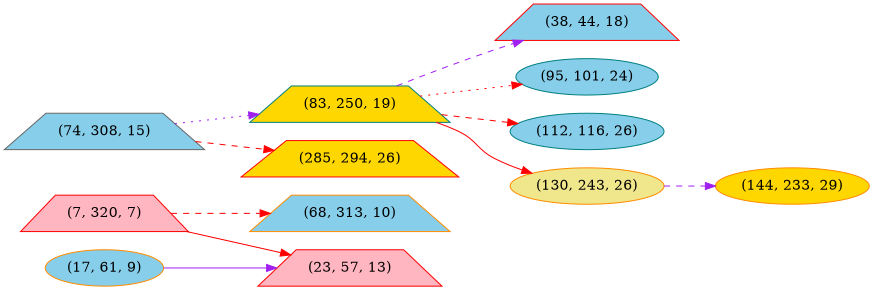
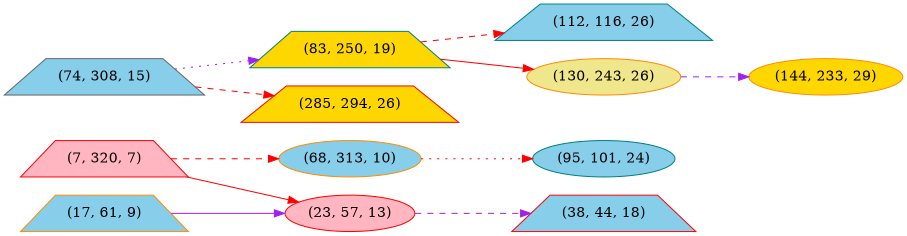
edge "(83, 250, 19)" -> "(38, 44, 18)": now "(23, 57, 13)" -> "(38, 44, 18)"
edge "(83, 250, 19)" -> "(95, 101, 24)": now "(68, 313, 10)" -> "(95, 101, 24)"
node "(112, 116, 26)": shape ellipse -> trapezium
node "(68, 313, 10)": shape trapezium -> ellipse
node "(17, 61, 9)": shape ellipse -> trapezium
node "(23, 57, 13)": shape trapezium -> ellipse
